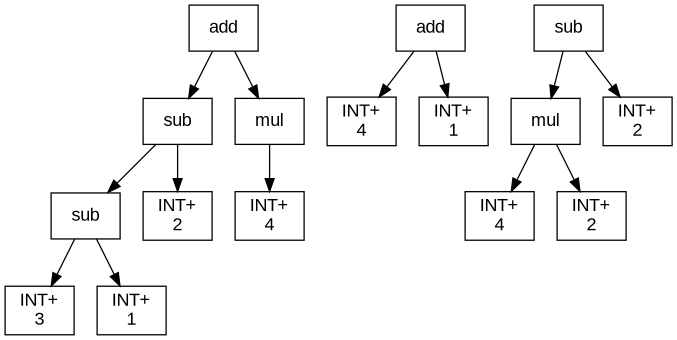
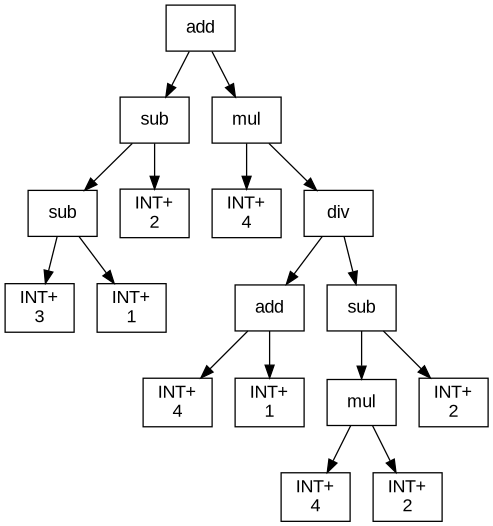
node "div": added
